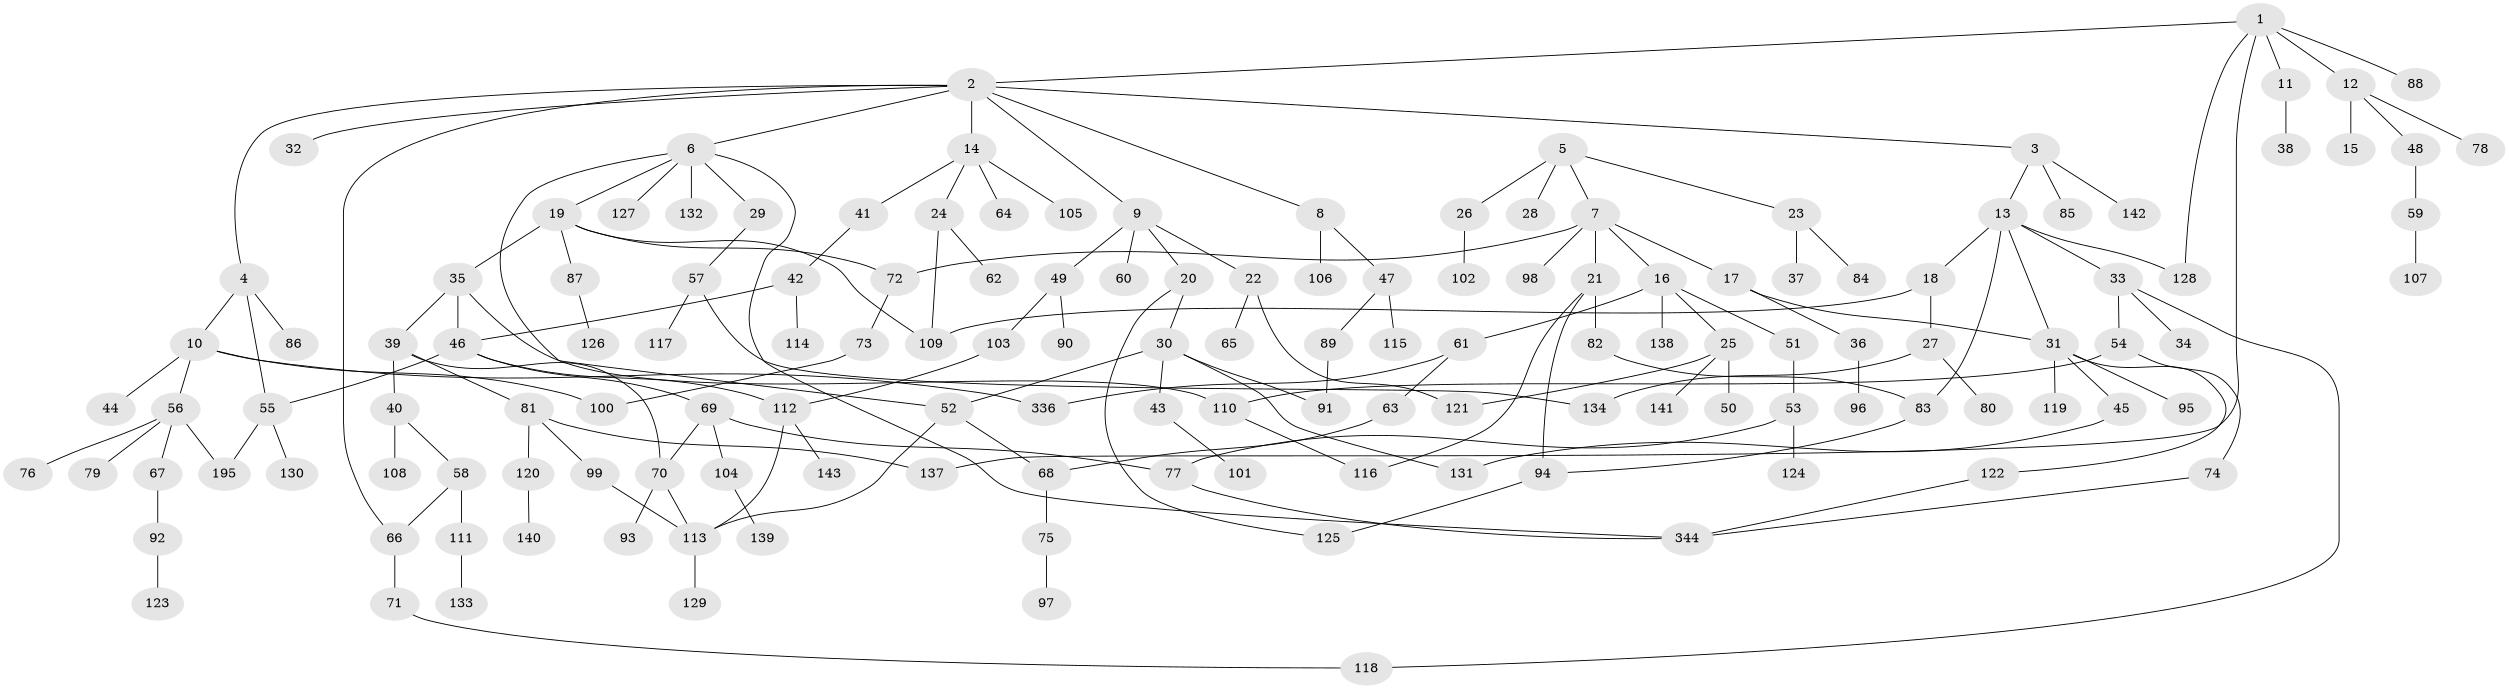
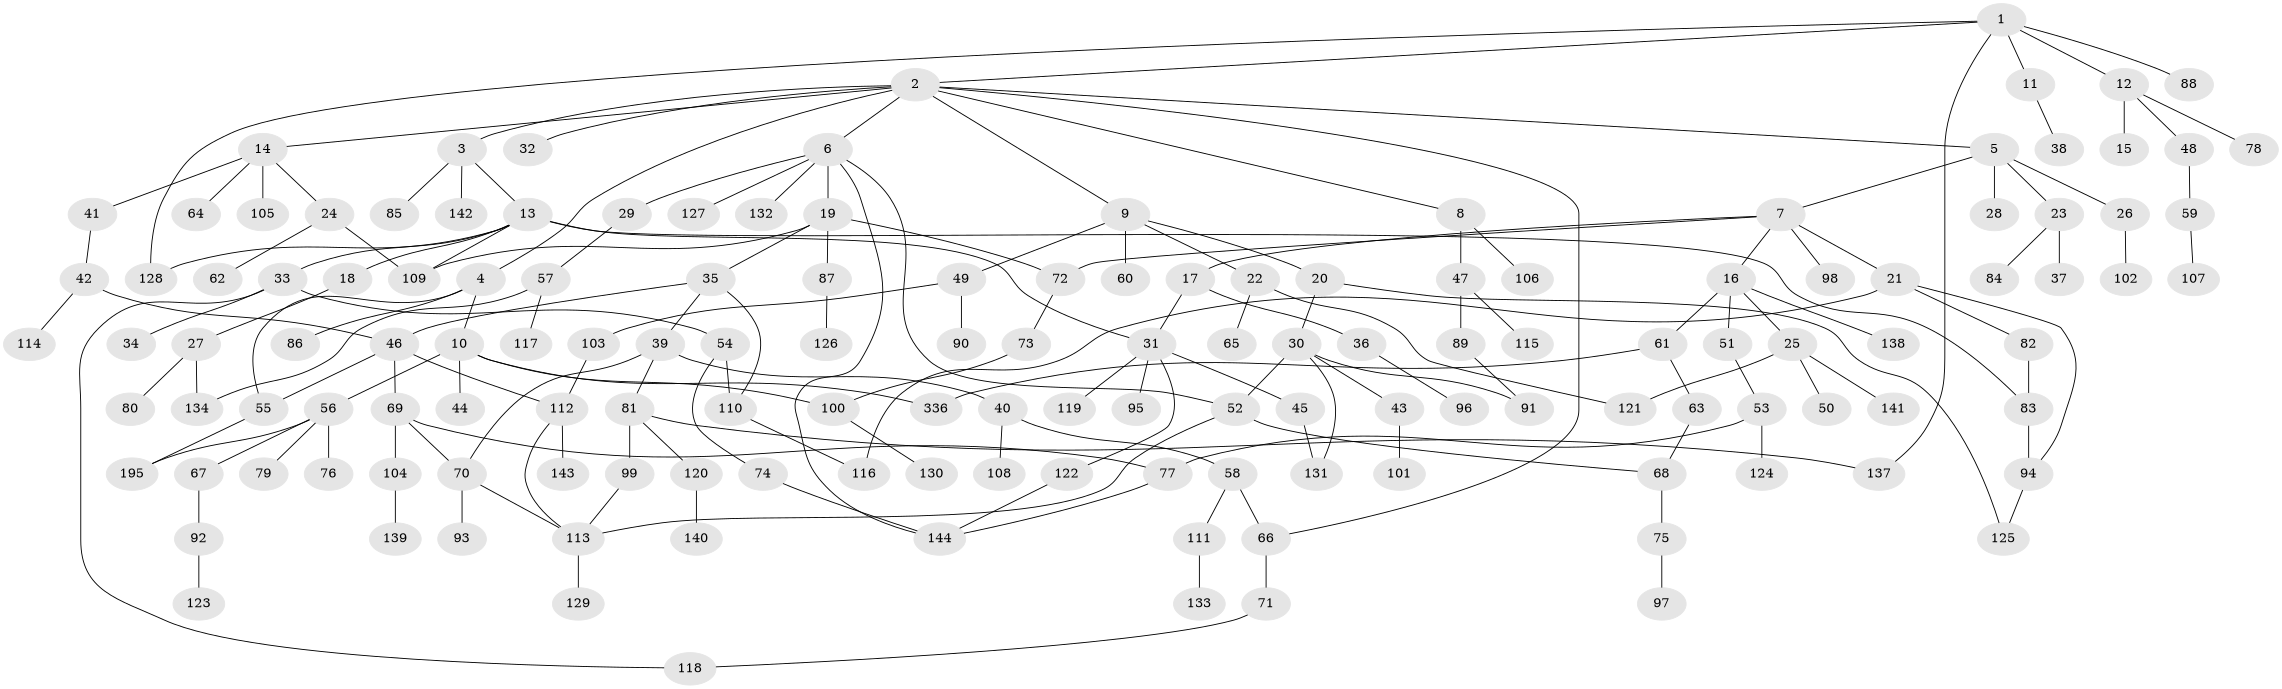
edge "2" -- "5": added
edge "18" -- "109": now "13" -- "109"
edge "55" -- "130": now "100" -- "130"
node "344": label "344" -> "144"
